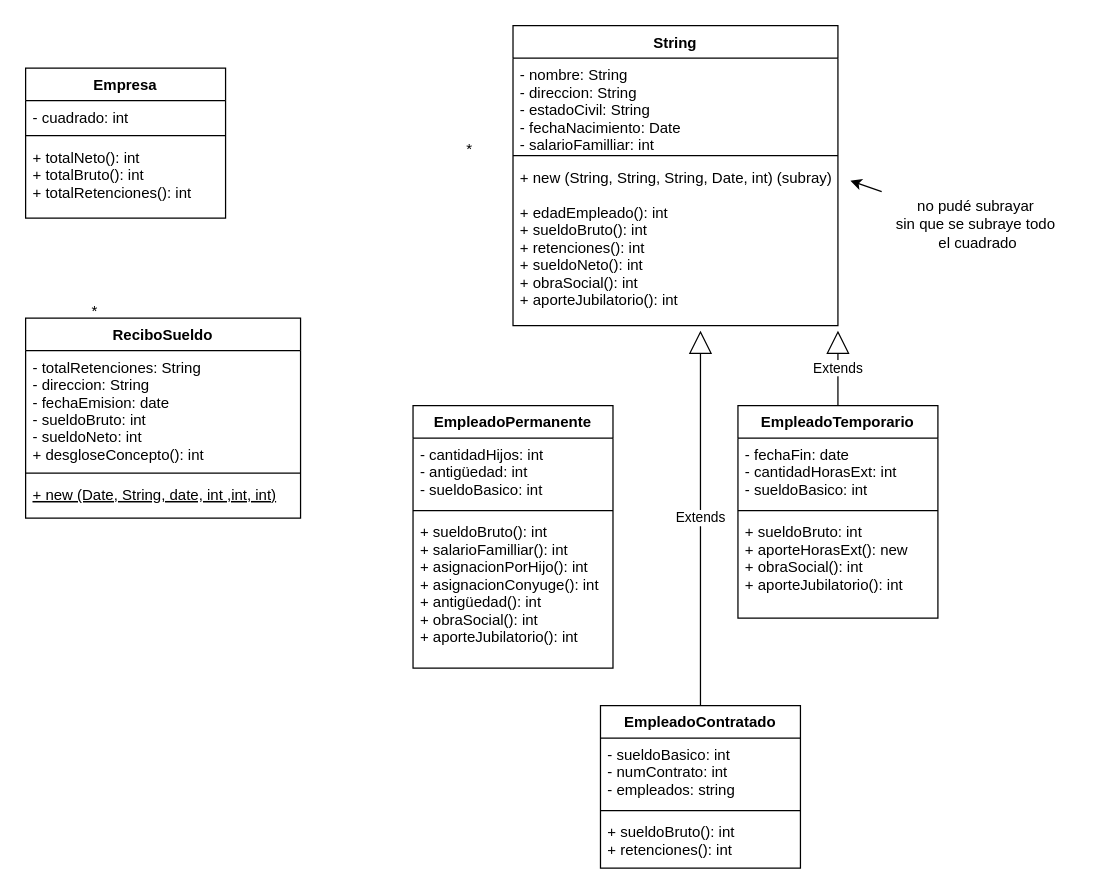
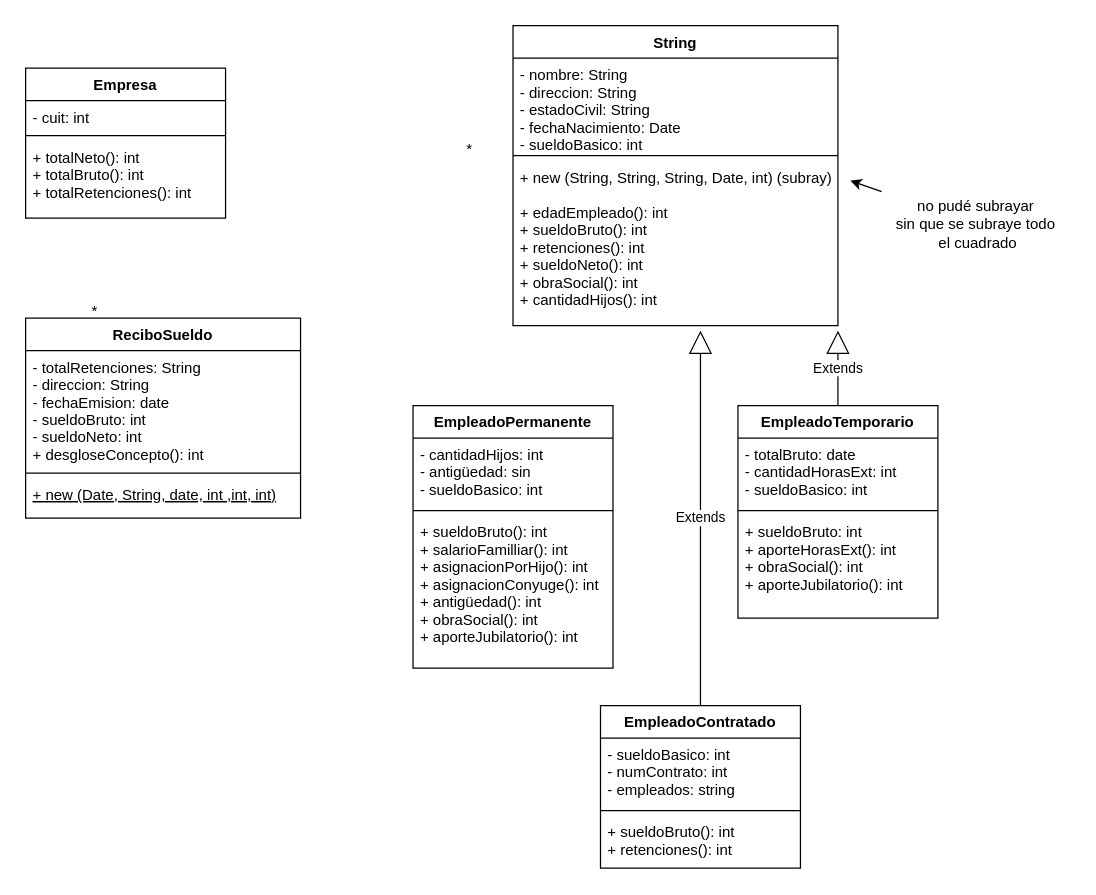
node "- nombre: String - direccion: String - estadoCivil: String - fechaNacimiento: Date - salarioFamilliar: int": label "- nombre: String - direccion: String - estadoCivil: String - fechaNacimiento: Date - salarioFamilliar: int" -> "- nombre: String - direccion: String - estadoCivil: String - fechaNacimiento: Date - sueldoBasico: int"
node "- cuadrado: int": label "- cuadrado: int" -> "- cuit: int"
node "+ new (String, String, String, Date, int) (subray) + edadEmpleado(): int + sueldoBruto(): int + retenciones(): int + sueldoNeto(): int + obraSocial(): int + aporteJubilatorio(): int": label "+ new (String, String, String, Date, int) (subray) + edadEmpleado(): int + sueldoBruto(): int + retenciones(): int + sueldoNeto(): int + obraSocial(): int + aporteJubilatorio(): int" -> "+ new (String, String, String, Date, int) (subray) + edadEmpleado(): int + sueldoBruto(): int + retenciones(): int + sueldoNeto(): int + obraSocial(): int + cantidadHijos(): int"
node "- cantidadHijos: int - antigüedad: int - sueldoBasico: int": label "- cantidadHijos: int - antigüedad: int - sueldoBasico: int" -> "- cantidadHijos: int - antigüedad: sin - sueldoBasico: int"
node "- fechaFin: date - cantidadHorasExt: int - sueldoBasico: int": label "- fechaFin: date - cantidadHorasExt: int - sueldoBasico: int" -> "- totalBruto: date - cantidadHorasExt: int - sueldoBasico: int"
node "+ sueldoBruto: int + aporteHorasExt(): new + obraSocial(): int + aporteJubilatorio(): int": label "+ sueldoBruto: int + aporteHorasExt(): new + obraSocial(): int + aporteJubilatorio(): int" -> "+ sueldoBruto: int + aporteHorasExt(): int + obraSocial(): int + aporteJubilatorio(): int"
